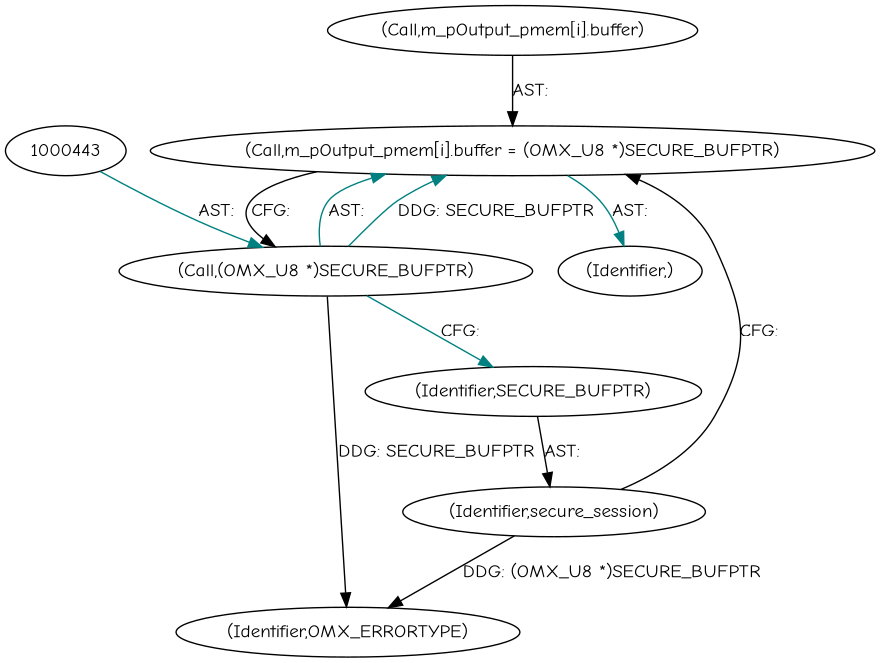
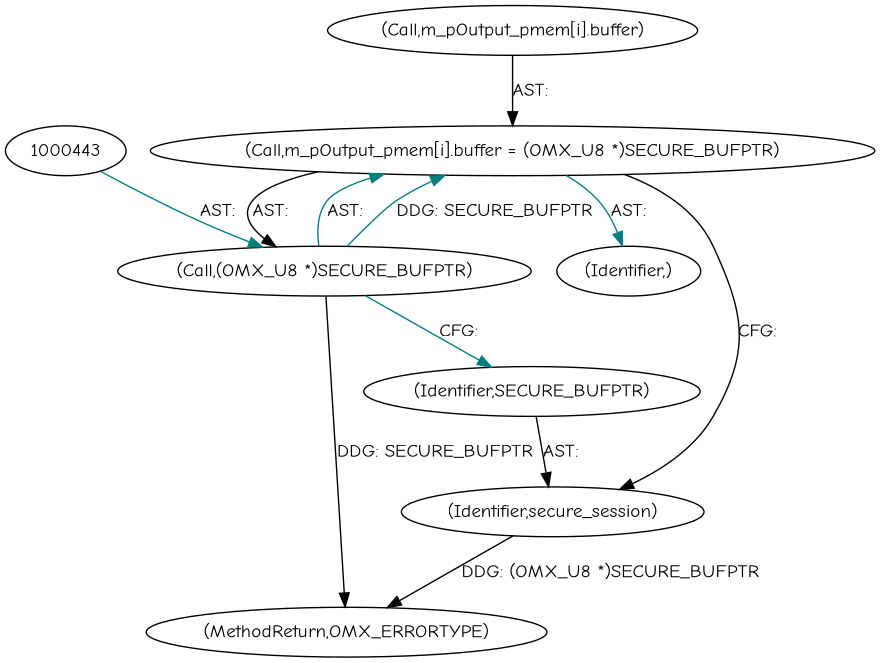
edge "(Call,m_pOutput_pmem[i].buffer = (OMX_U8 *)SECURE_BUFPTR)" -> "(Call,(OMX_U8 *)SECURE_BUFPTR)": label "CFG: " -> "AST: "
edge "(Identifier,secure_session)" -> "(Call,m_pOutput_pmem[i].buffer = (OMX_U8 *)SECURE_BUFPTR)": reversed
node "(Identifier,OMX_ERRORTYPE)": label "(Identifier,OMX_ERRORTYPE)" -> "(MethodReturn,OMX_ERRORTYPE)"
